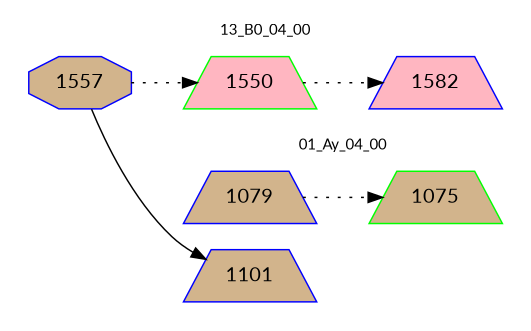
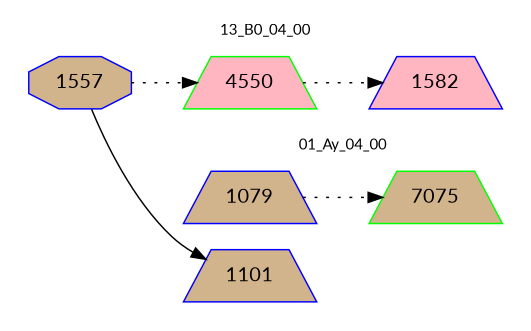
node "1550": label "1550" -> "4550"
node "1075": label "1075" -> "7075"
